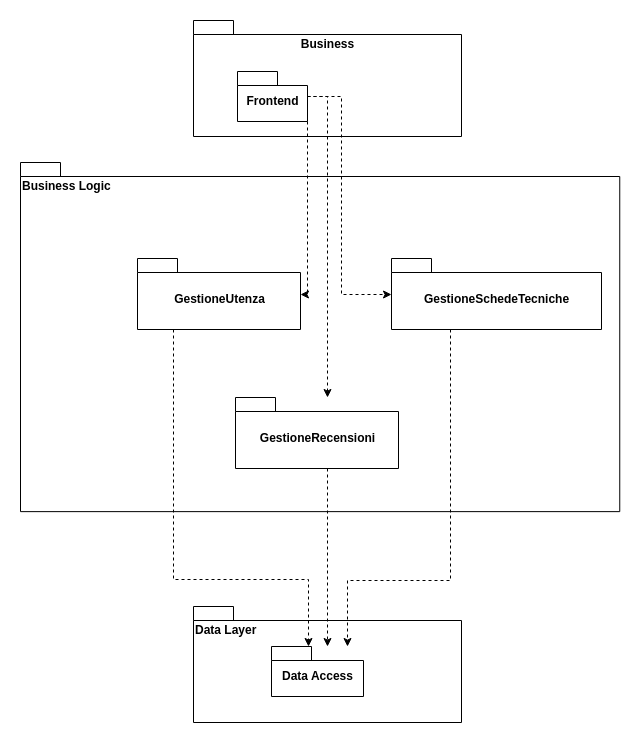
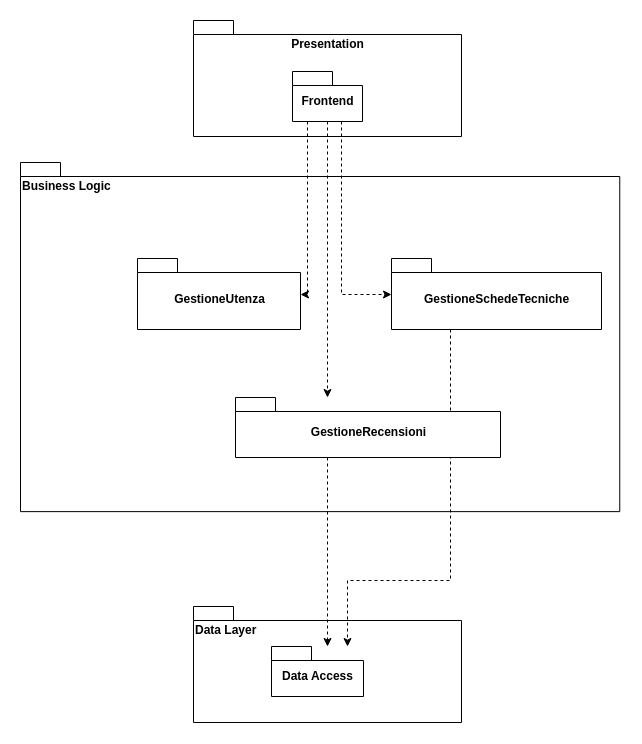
node "Business": label "Business" -> "Presentation"
node "Frontend": moved (273, 97) -> (328, 97)
node "GestioneRecensioni": size 163x71 -> 265x60
edge "GestioneUtenza" -> "Data Access": removed
